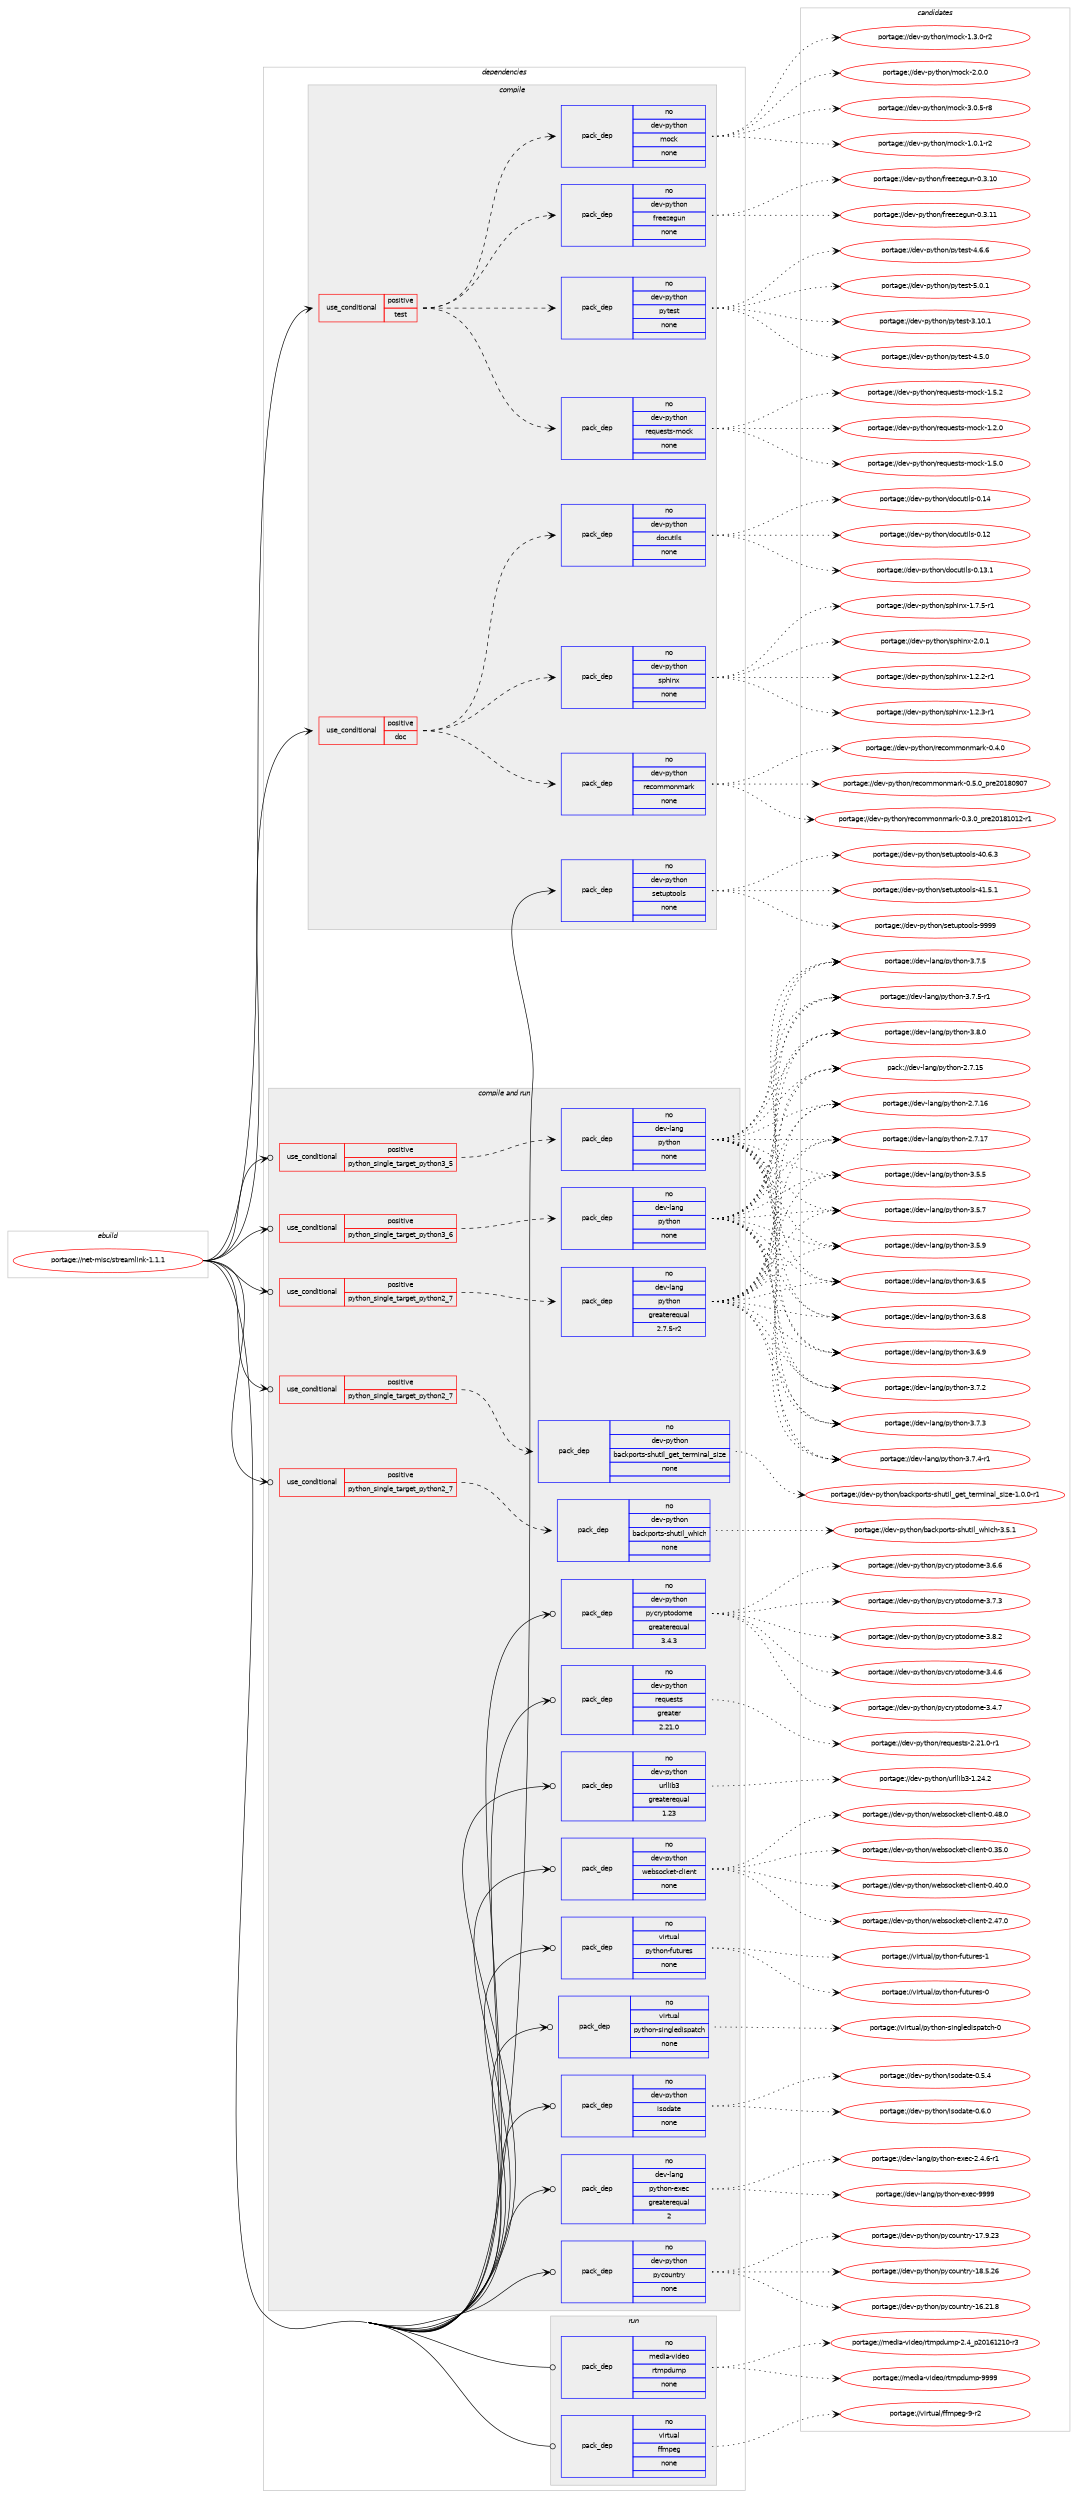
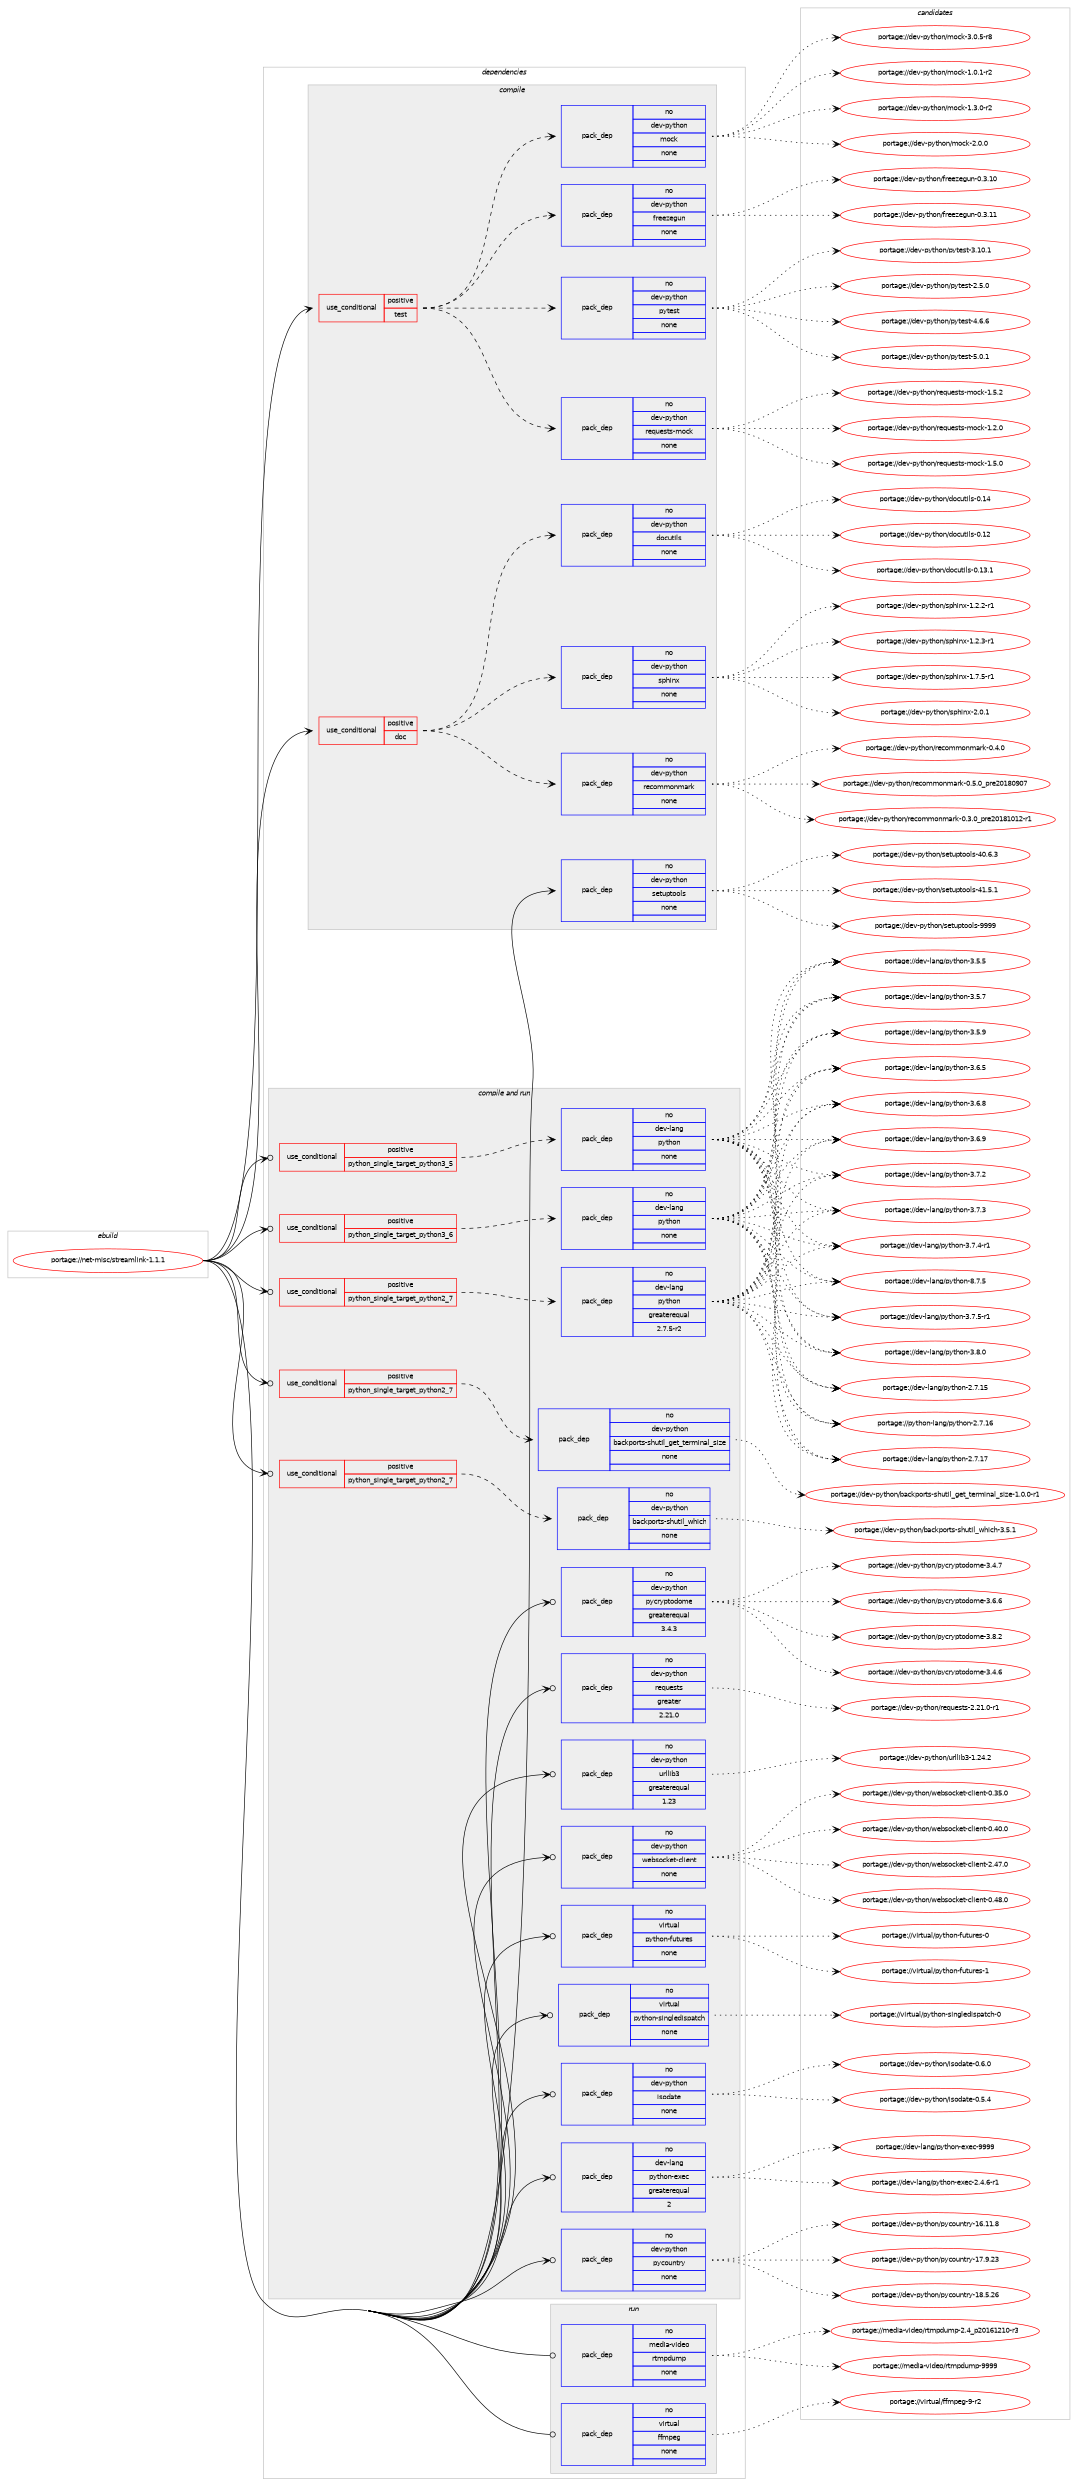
node "portage://dev-python/pytest-4.5.0": label "portage://dev-python/pytest-4.5.0" -> "portage://dev-python/pytest-2.5.0"
node "portage://dev-lang/python-3.7.5": label "portage://dev-lang/python-3.7.5" -> "portage://dev-lang/python-8.7.5"
node "pack://dev-lang/python-2.7.15": label "pack://dev-lang/python-2.7.15" -> "portage://dev-lang/python-2.7.15"
node "portage://dev-lang/python-2.7.16": label "portage://dev-lang/python-2.7.16" -> "portage://python-lang/python-2.7.16"
node "portage://dev-python/pycryptodome-3.7.3": removed
node "portage://dev-python/pycountry-16.21.8": label "portage://dev-python/pycountry-16.21.8" -> "portage://dev-python/pycountry-16.11.8"
